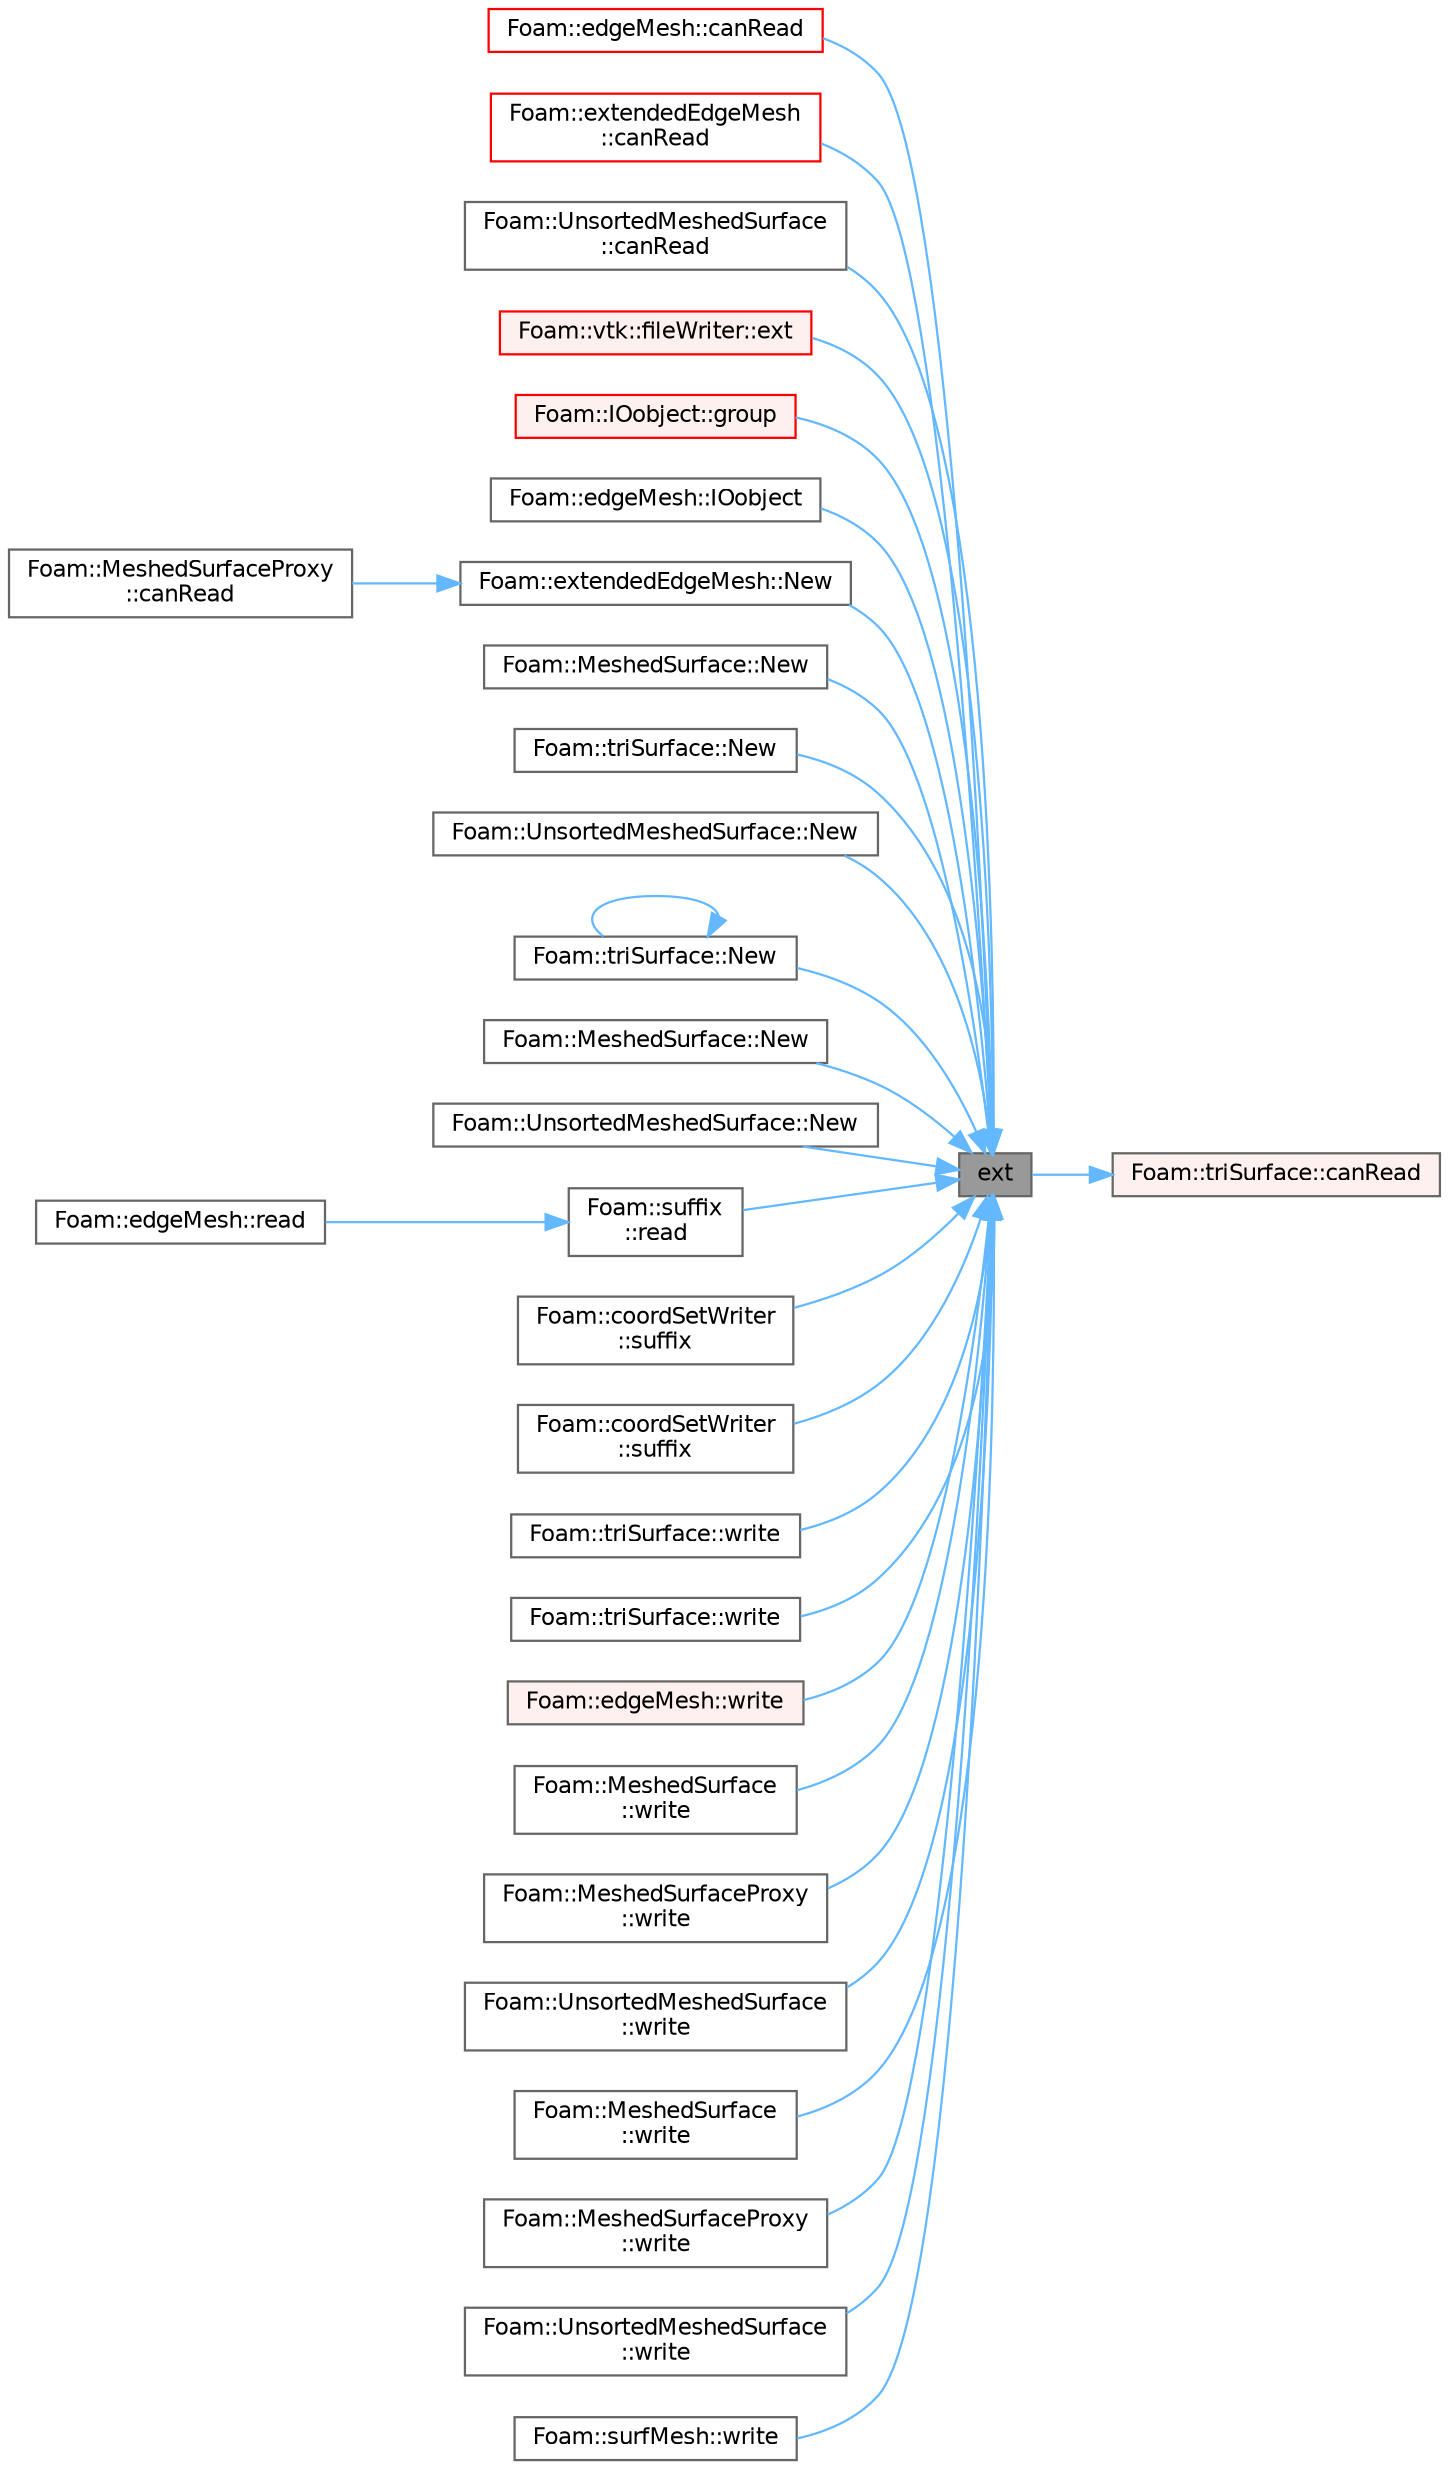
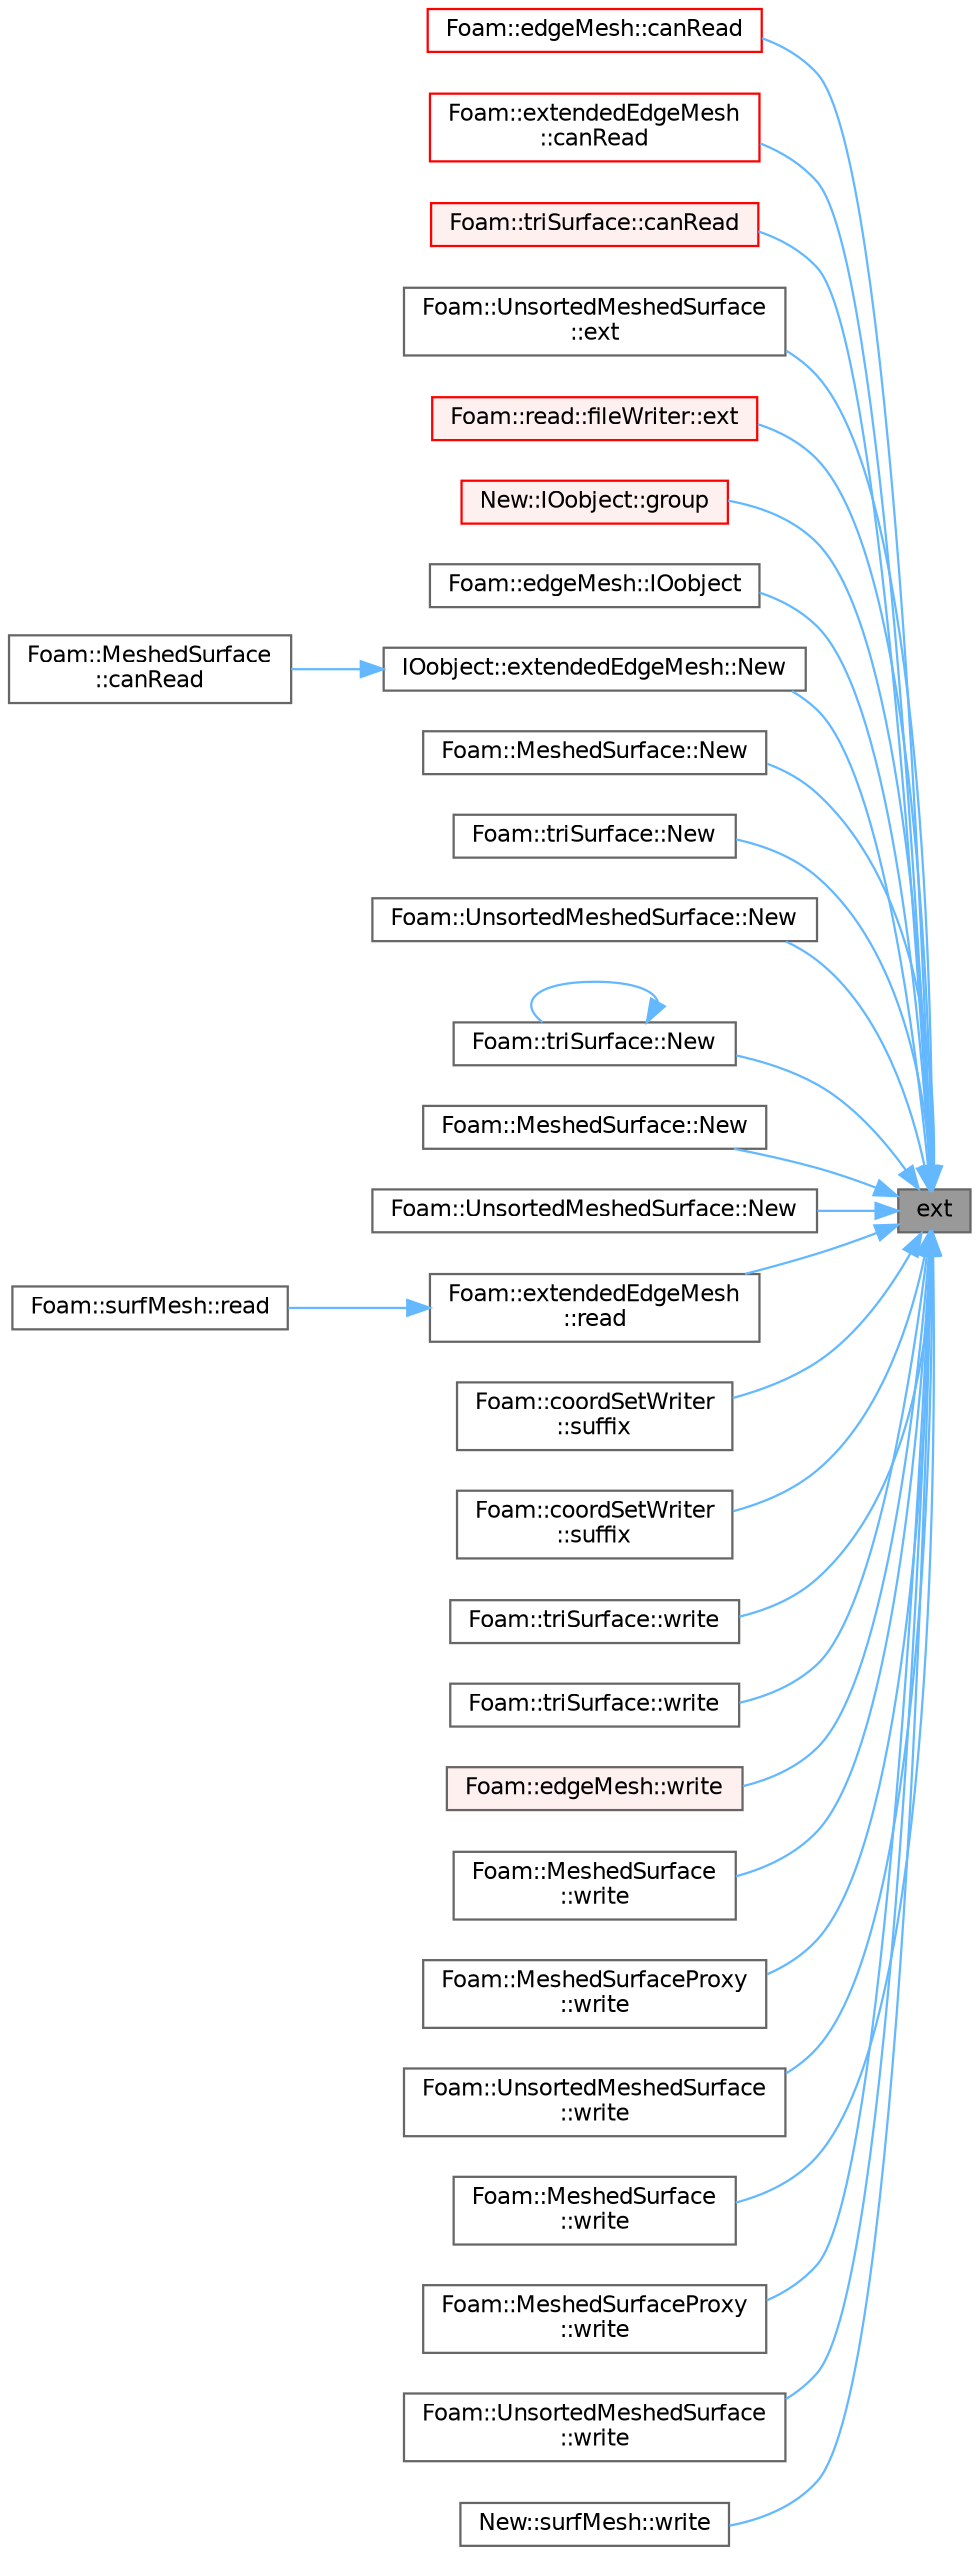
node "Foam::UnsortedMeshedSurface ::canRead": label "Foam::UnsortedMeshedSurface ::canRead" -> "Foam::UnsortedMeshedSurface ::ext"
node "Foam::vtk::fileWriter::ext": label "Foam::vtk::fileWriter::ext" -> "Foam::read::fileWriter::ext"
node "Foam::IOobject::group": label "Foam::IOobject::group" -> "New::IOobject::group"
node "Foam::MeshedSurfaceProxy ::canRead": label "Foam::MeshedSurfaceProxy ::canRead" -> "Foam::MeshedSurface ::canRead"
node "Foam::extendedEdgeMesh::New": label "Foam::extendedEdgeMesh::New" -> "IOobject::extendedEdgeMesh::New"
edge "ext" -> "Foam::triSurface::canRead": reversed
node "Foam::triSurface::canRead": color grey40 -> red
node "Foam::edgeMesh::read": label "Foam::edgeMesh::read" -> "Foam::surfMesh::read"
node "Foam::suffix ::read": label "Foam::suffix ::read" -> "Foam::extendedEdgeMesh ::read"
node "Foam::surfMesh::write": label "Foam::surfMesh::write" -> "New::surfMesh::write"
